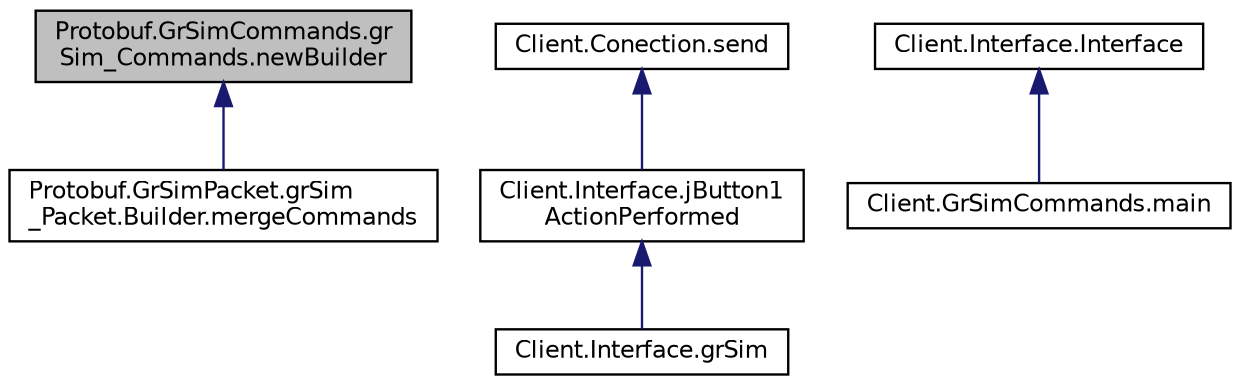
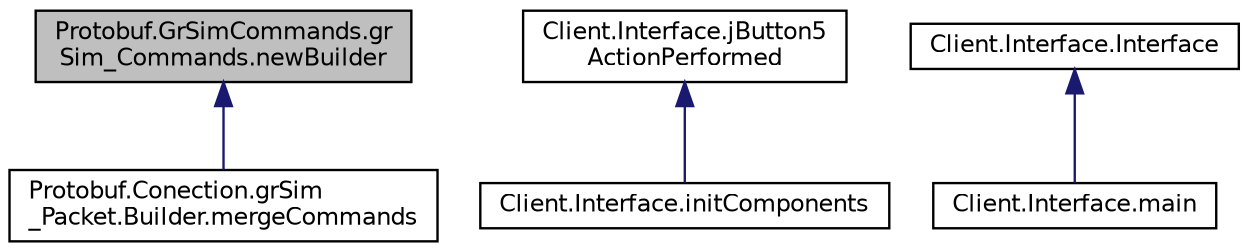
node "Client.Conection.send": removed
node "Protobuf.GrSimPacket.grSim _Packet.Builder.mergeCommands": label "Protobuf.GrSimPacket.grSim _Packet.Builder.mergeCommands" -> "Protobuf.Conection.grSim _Packet.Builder.mergeCommands"
node "Client.Interface.jButton1 ActionPerformed": label "Client.Interface.jButton1 ActionPerformed" -> "Client.Interface.jButton5 ActionPerformed"
node "Client.GrSimCommands.main": label "Client.GrSimCommands.main" -> "Client.Interface.main"
node "Client.Interface.grSim": label "Client.Interface.grSim" -> "Client.Interface.initComponents"
